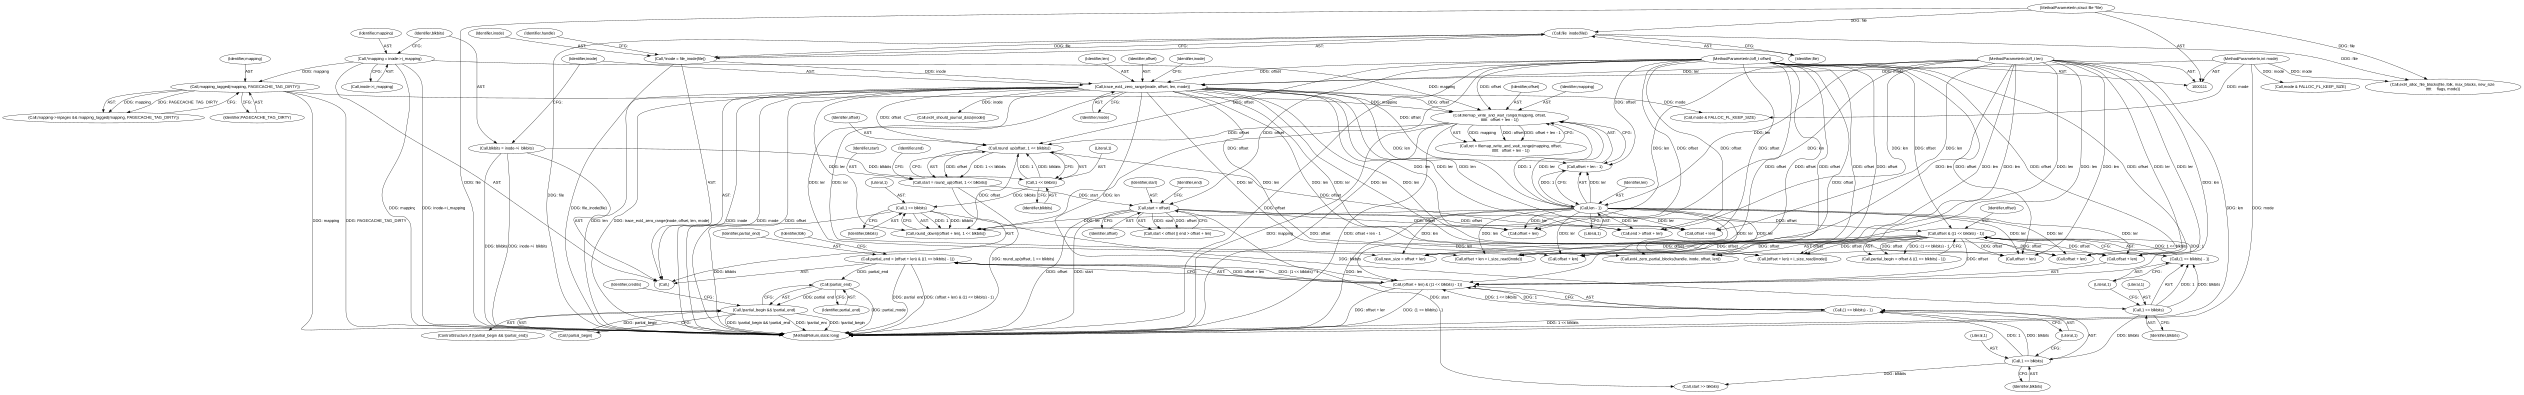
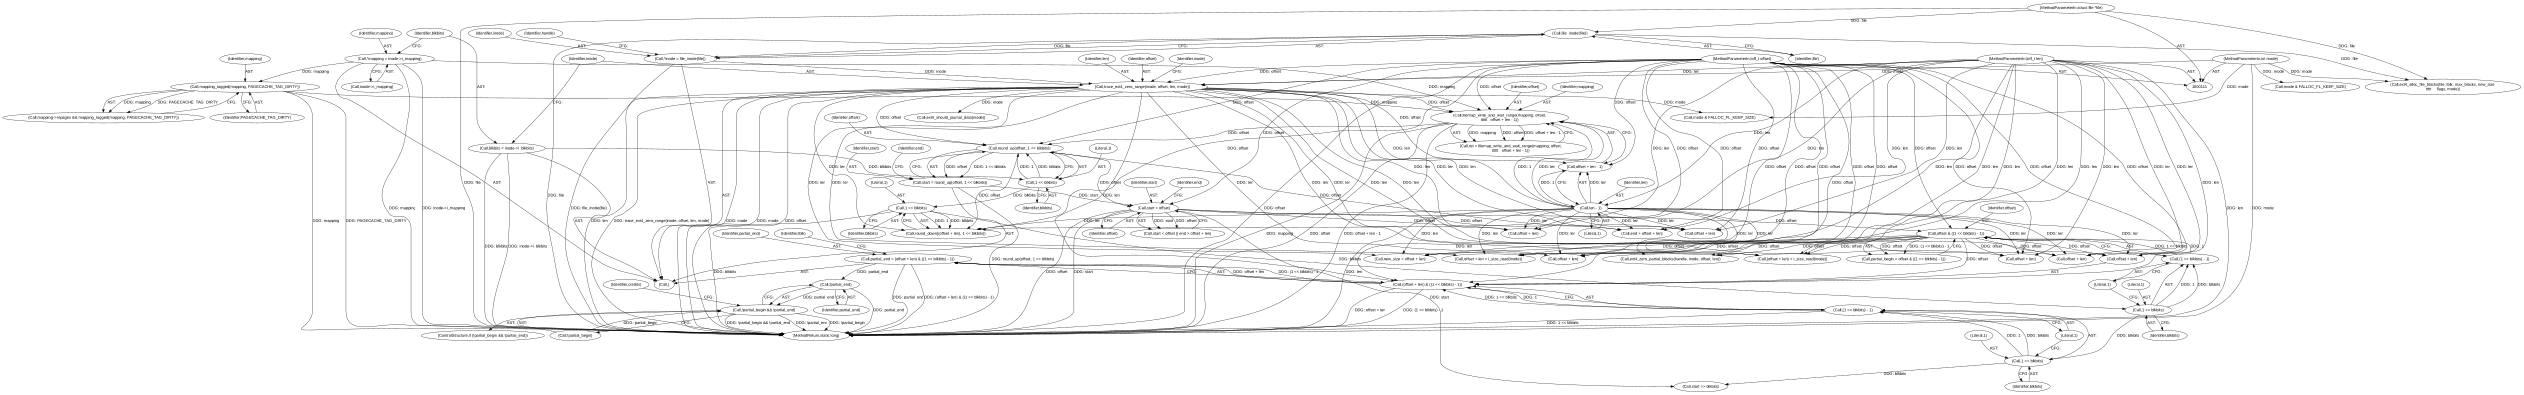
node "(Identifier,mode)": removed
edge "(Call,round_up(offset, 1 << blkbits))" -> "(Call,start < offset)": added, label "DDG: offset"
edge "(Call,trace_ext4_zero_range(inode, offset, len, mode))" -> "(Call,ext4_zero_partial_blocks(handle, inode, offset, len))": removed, label "DDG: len"
edge "(Call,offset & ((1 << blkbits) - 1))" -> "(Call,ext4_zero_partial_blocks(handle, inode, offset, len))": label "AST: offset" -> "DDG: offset"
edge "(Call,!partial_end)" -> "(MethodReturn,static long)": label "DDG: partial_mode" -> "DDG: partial_end"
